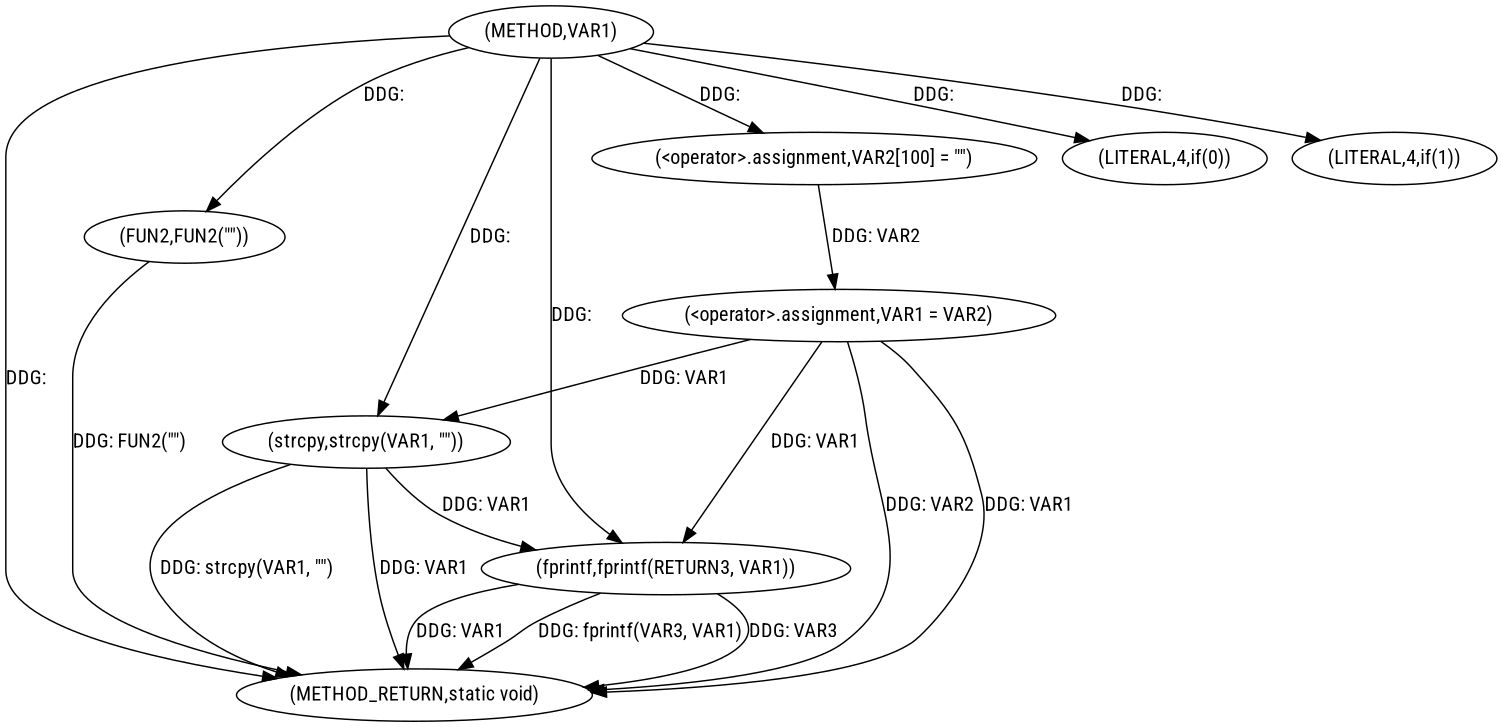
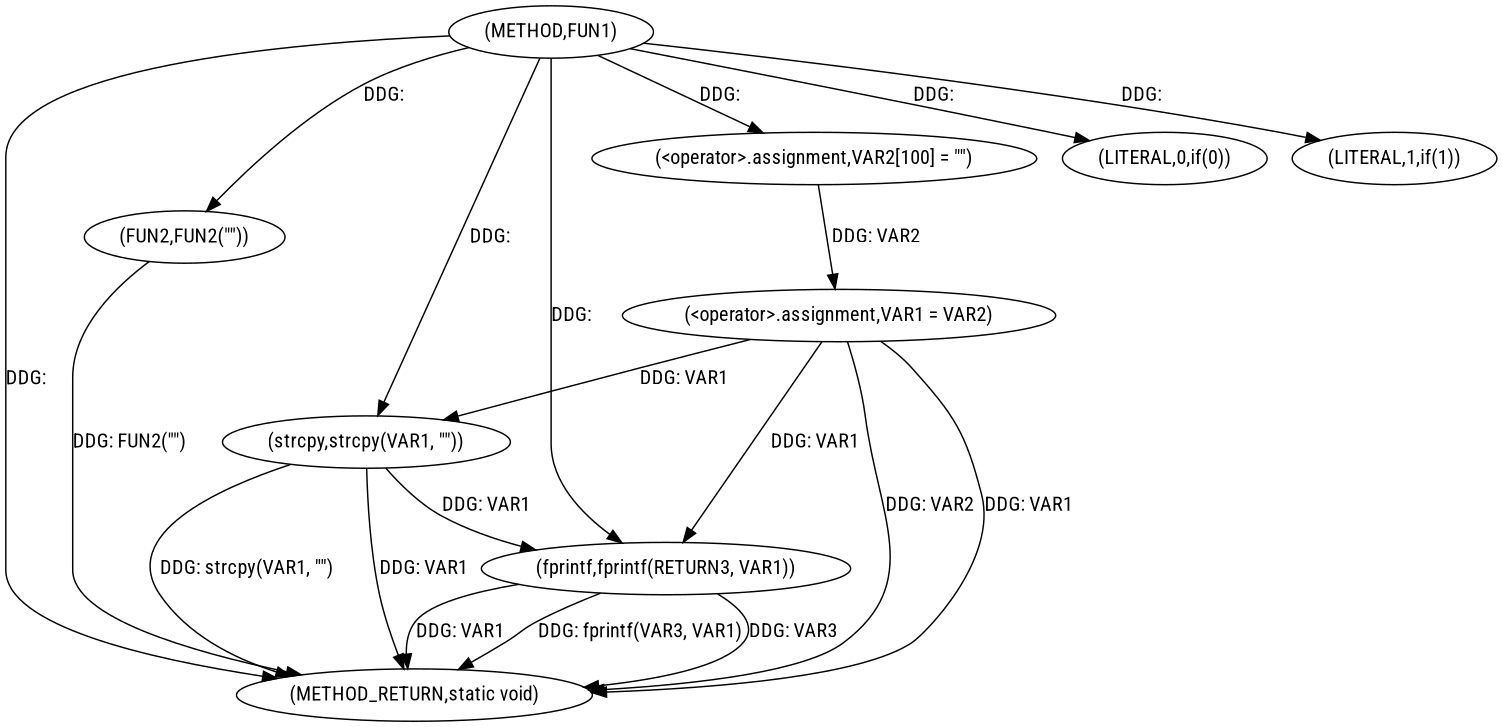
node "(METHOD,VAR1)": label "(METHOD,VAR1)" -> "(METHOD,FUN1)"
node "(LITERAL,4,if(0))": label "(LITERAL,4,if(0))" -> "(LITERAL,0,if(0))"
node "(LITERAL,4,if(1))": label "(LITERAL,4,if(1))" -> "(LITERAL,1,if(1))"
